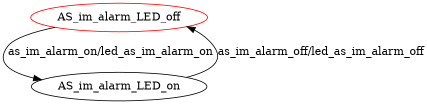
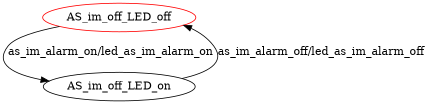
node "AS_im_alarm_LED_off": label "AS_im_alarm_LED_off" -> "AS_im_off_LED_off"
node "AS_im_alarm_LED_on": label "AS_im_alarm_LED_on" -> "AS_im_off_LED_on"
